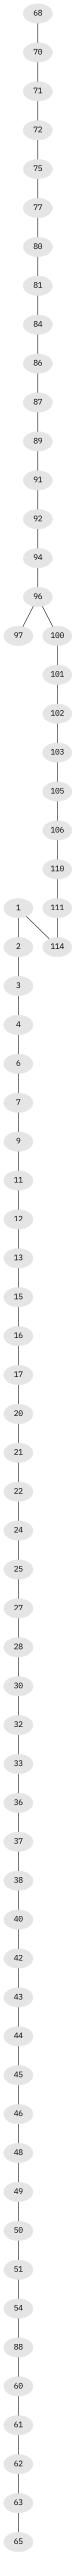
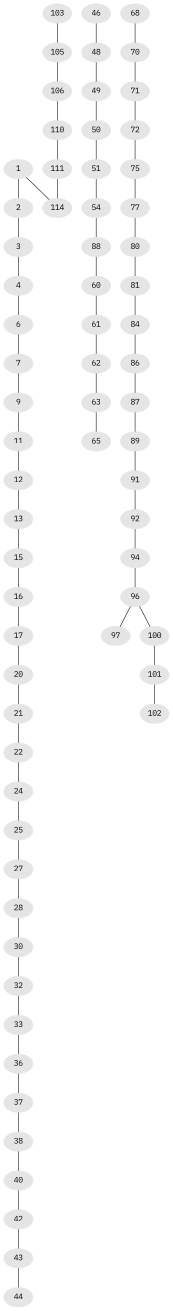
edge "102" -- "103": removed
node "45": removed
